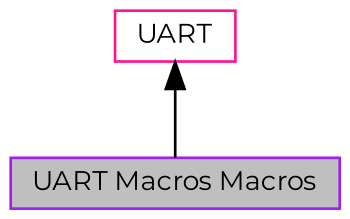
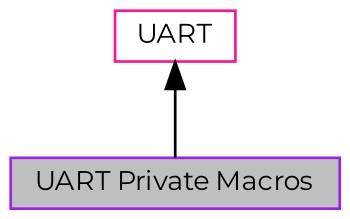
node "UART Macros Macros": label "UART Macros Macros" -> "UART Private Macros"
